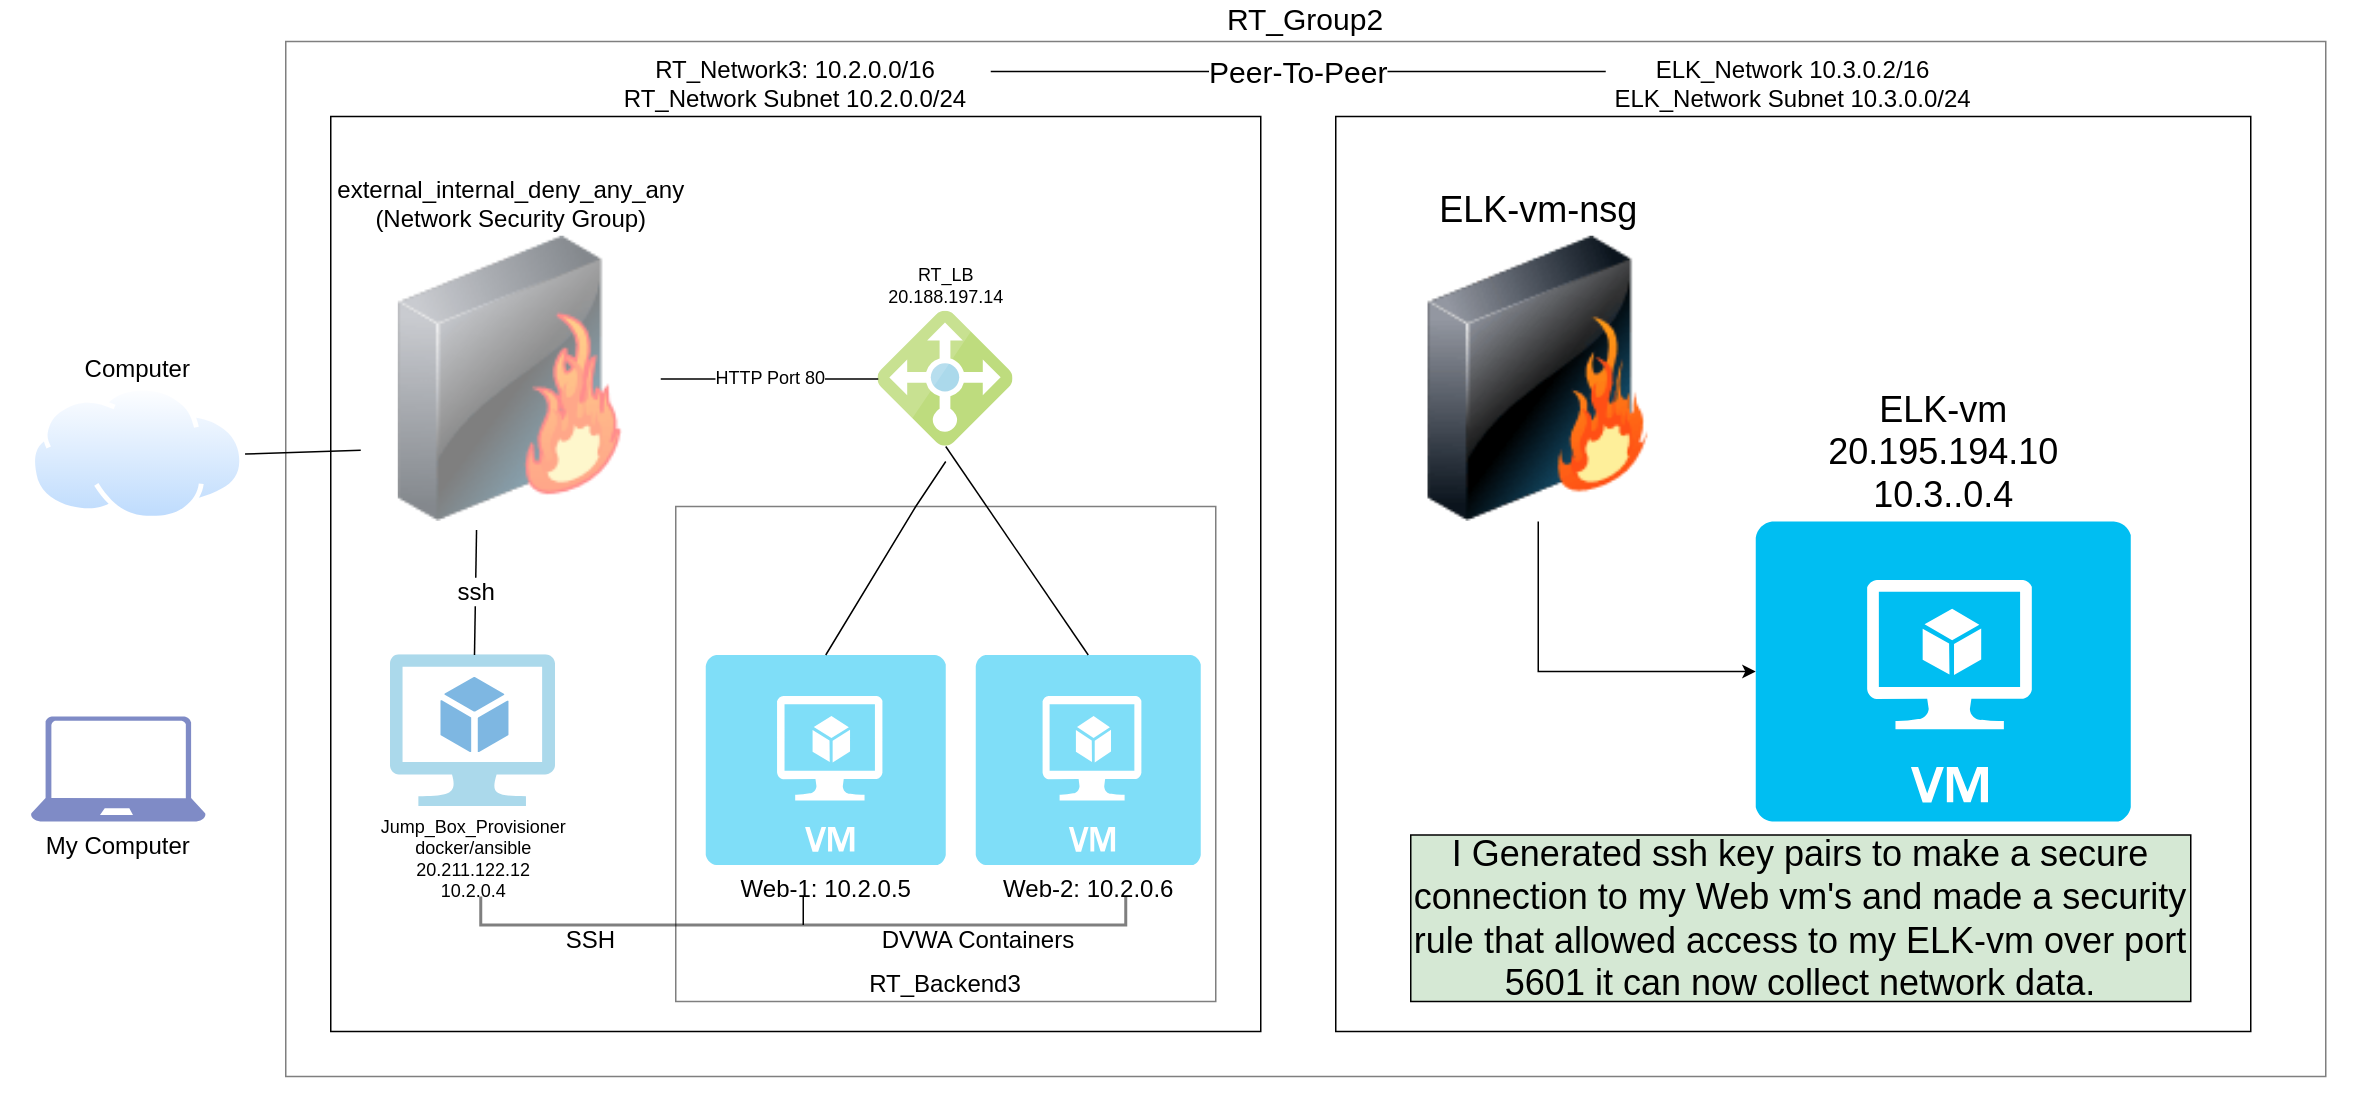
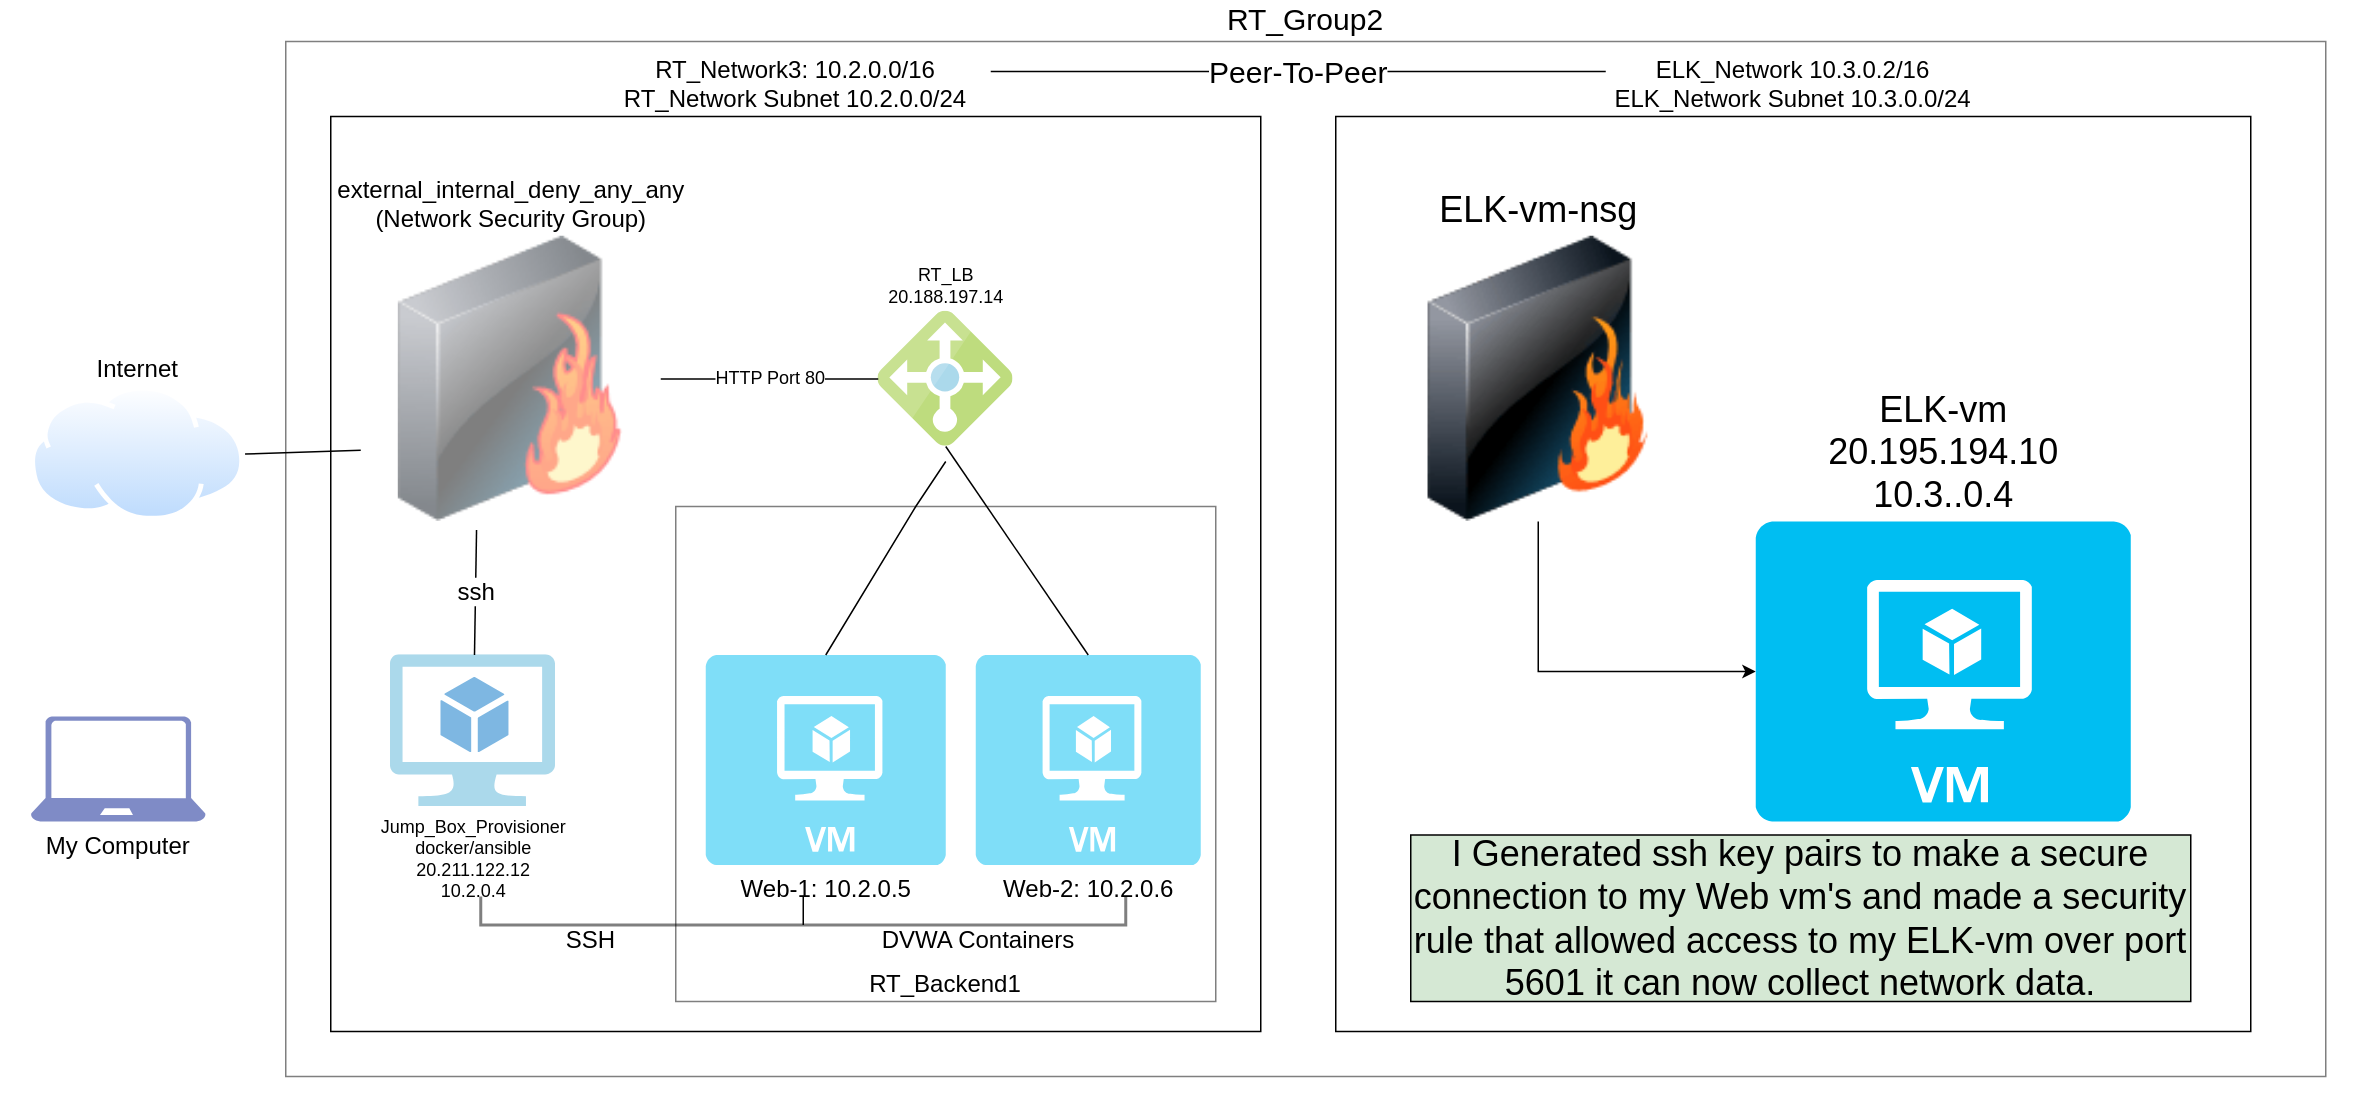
node "Computer": label "Computer" -> "Internet"
node "RT_Backend3": label "RT_Backend3" -> "RT_Backend1"
